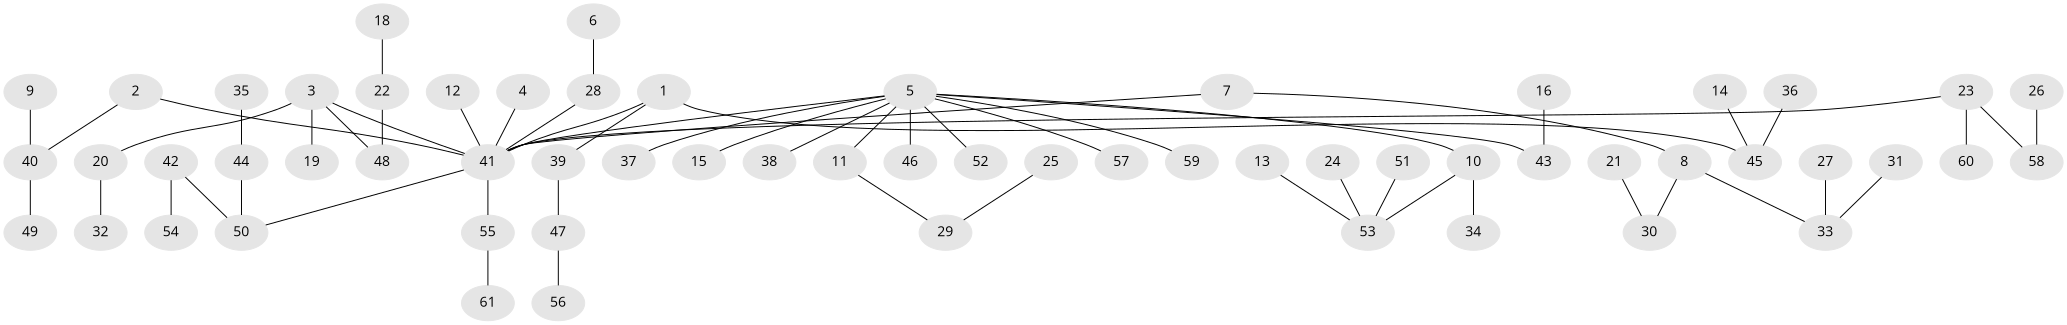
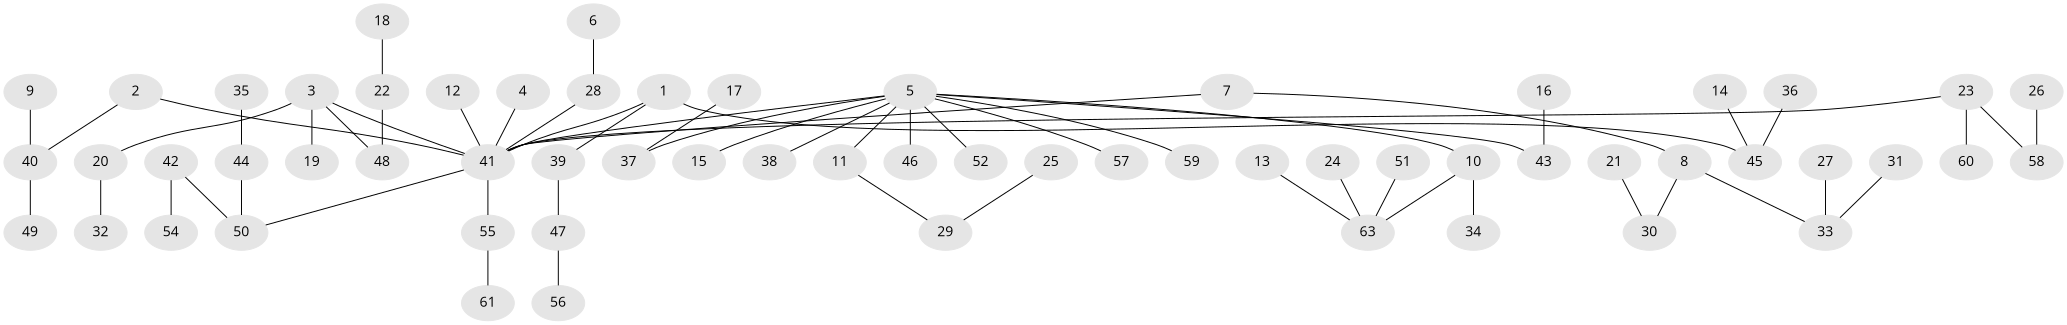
node "17": added
node "53": label "53" -> "63"
